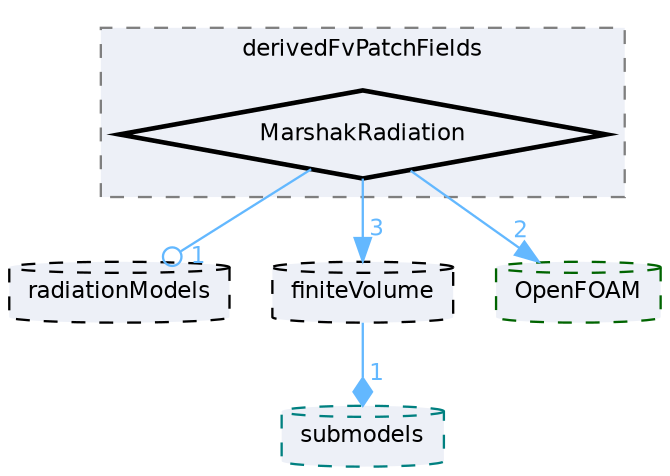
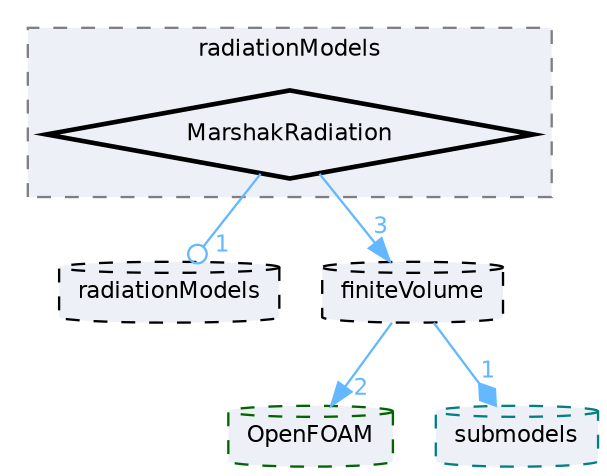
cluster "derivedFvPatchFields": label "derivedFvPatchFields" -> "radiationModels"
edge "MarshakRadiation" -> "OpenFOAM": now "finiteVolume" -> "OpenFOAM"
